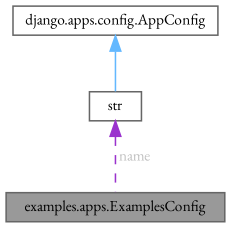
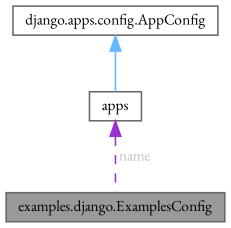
node "str": label "str" -> "apps"
node "examples.apps.ExamplesConfig": label "examples.apps.ExamplesConfig" -> "examples.django.ExamplesConfig"
